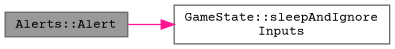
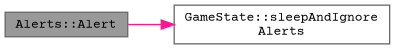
node "GameState::sleepAndIgnore Inputs": label "GameState::sleepAndIgnore Inputs" -> "GameState::sleepAndIgnore Alerts"
